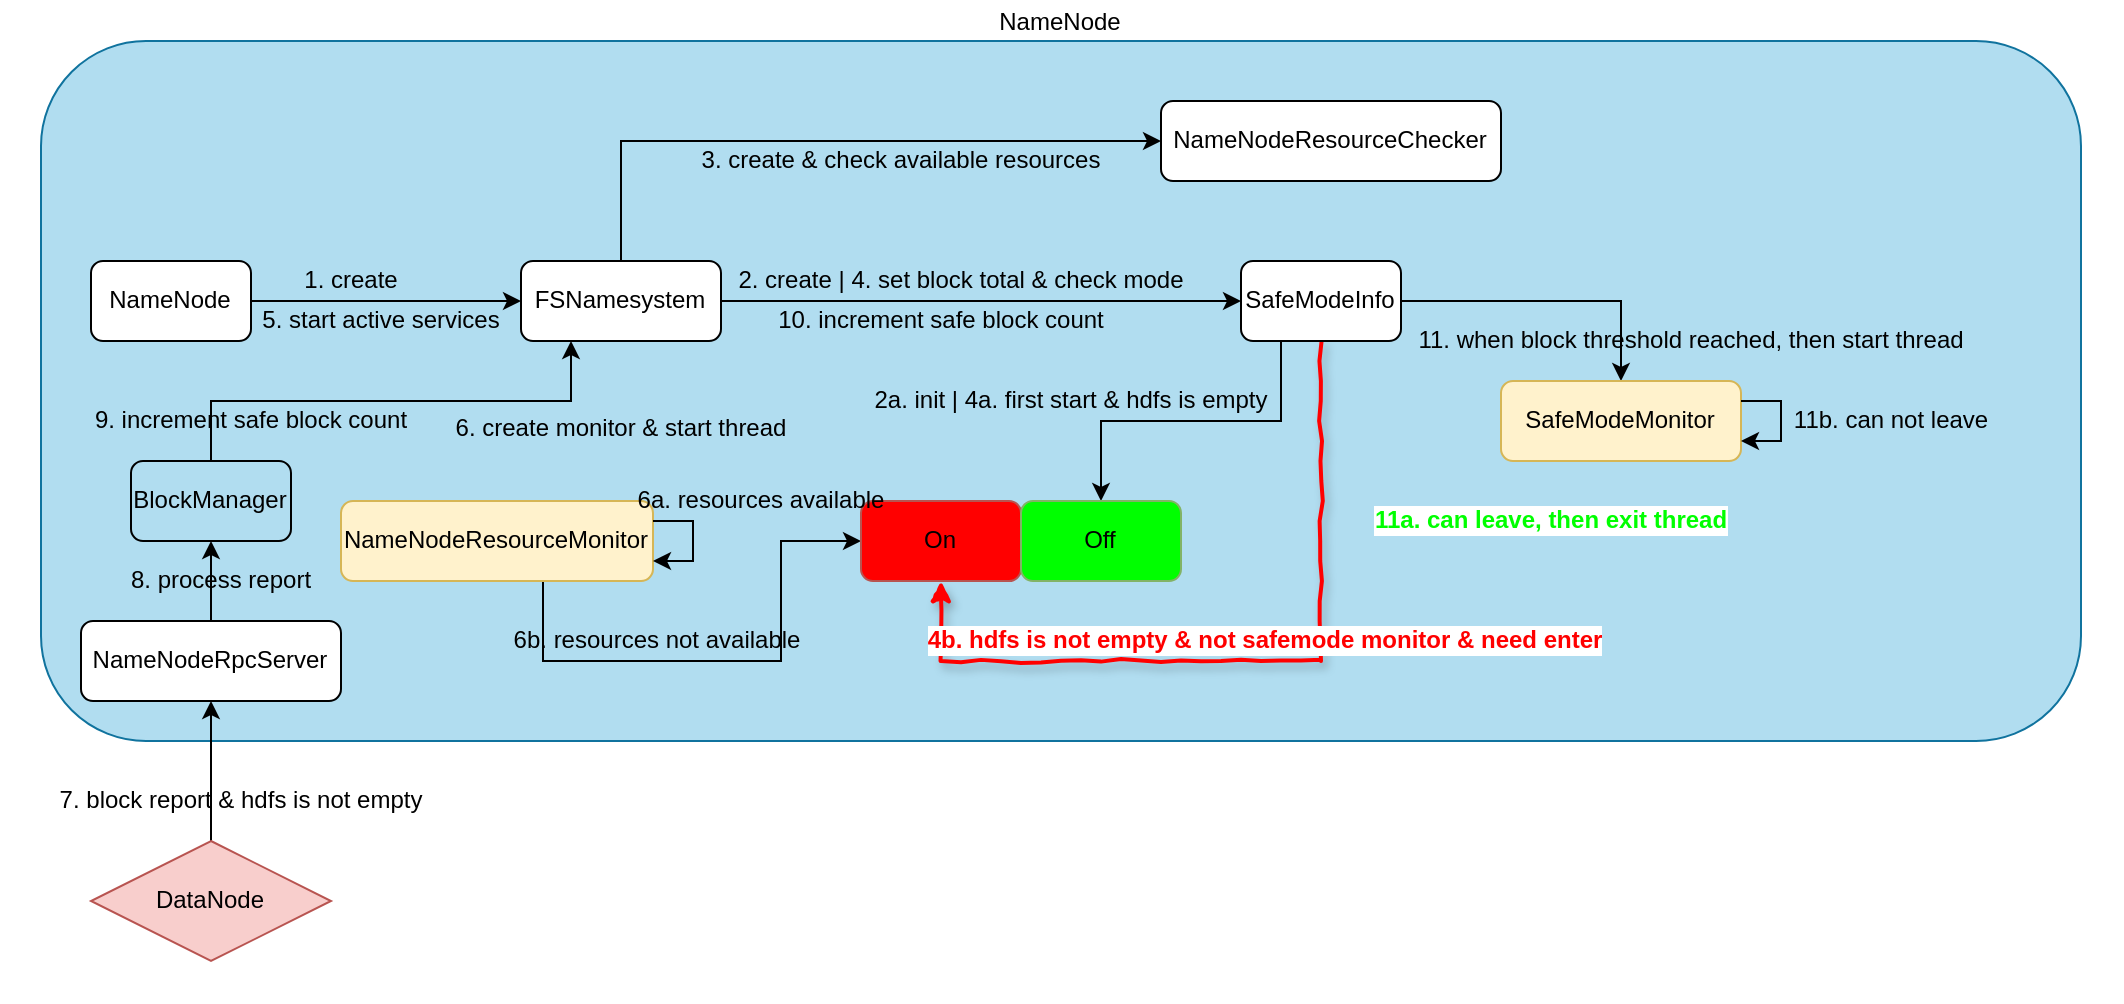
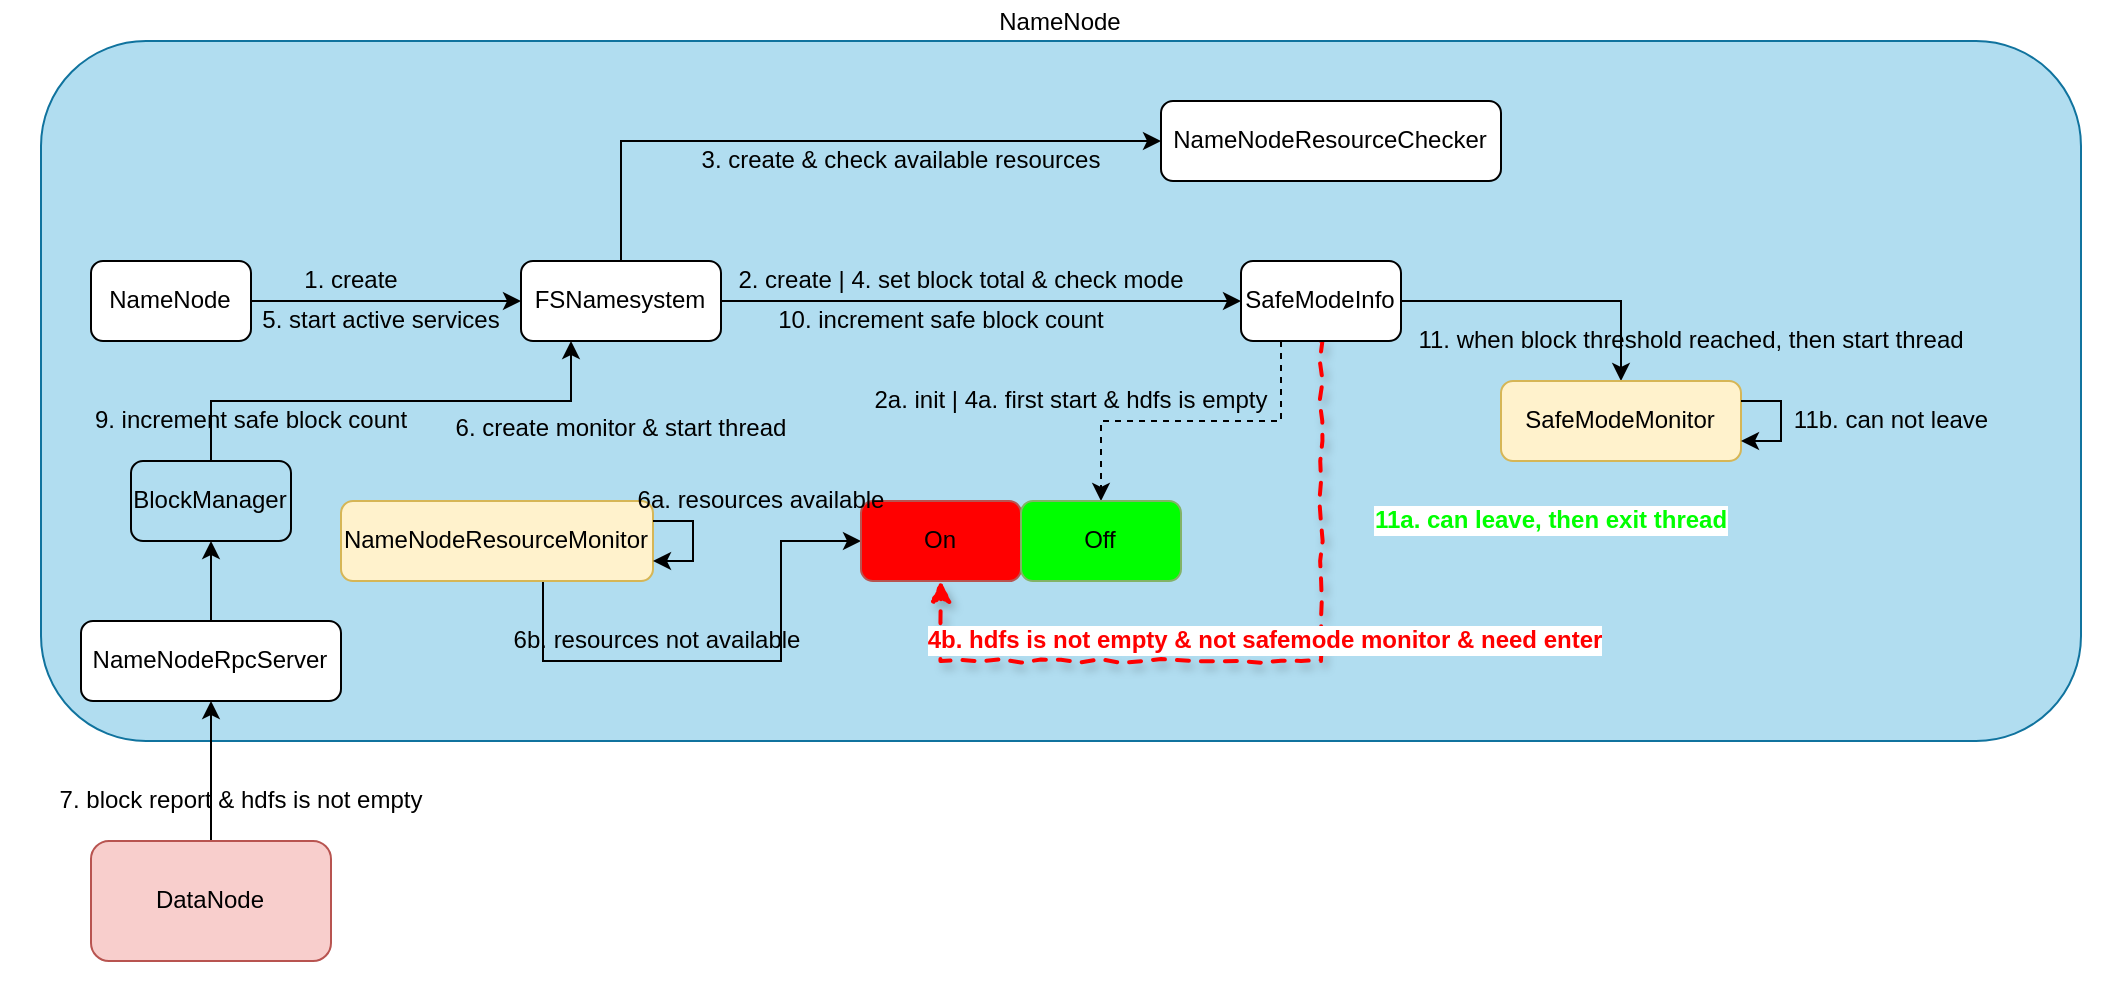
edge "SafeModeInfo" -> "Off": style solid -> dashed
node "8. process report": removed
edge "SafeModeInfo" -> "On": style solid -> dashed
node "DataNode": shape diamond -> rounded rectangle
